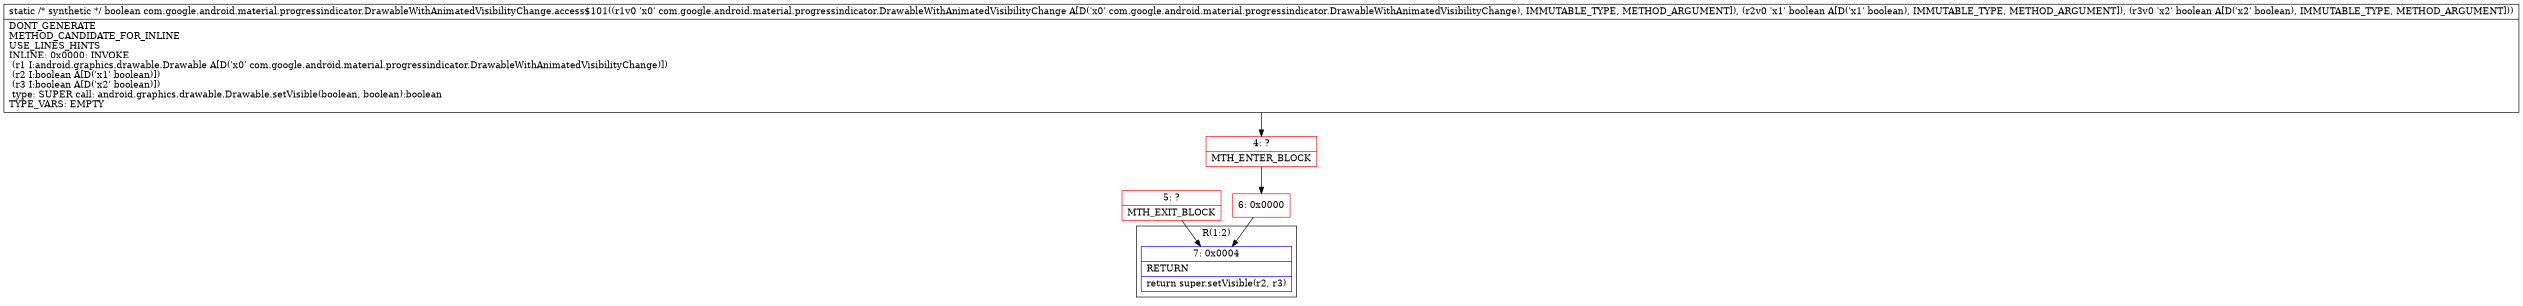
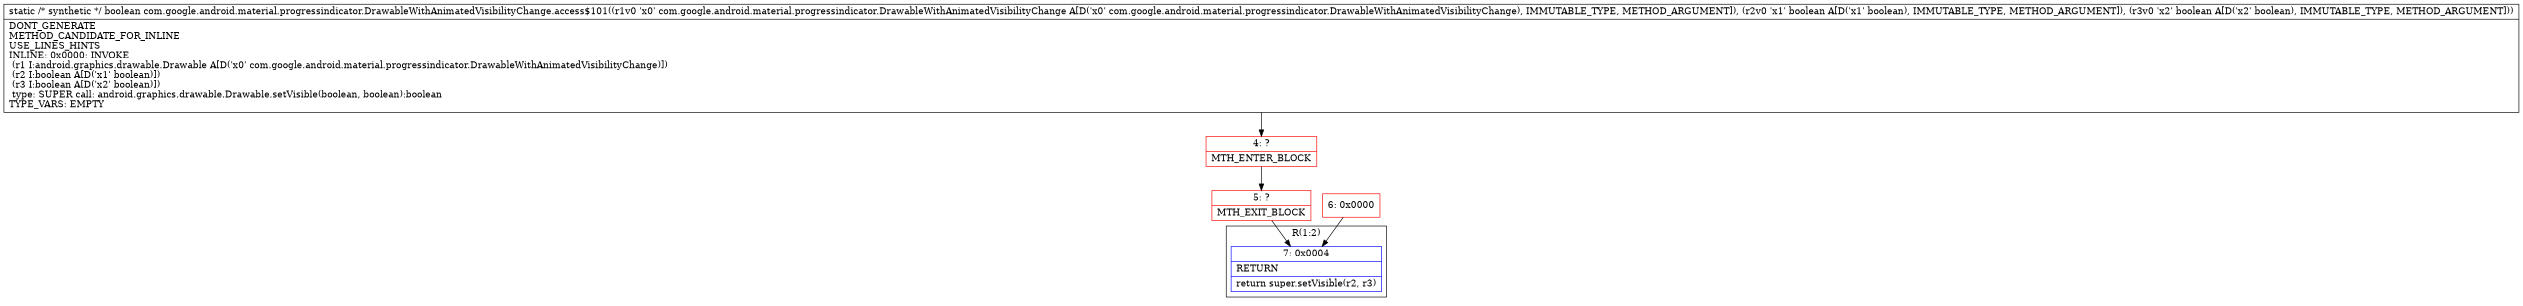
edge "4: ?" -> "6: 0x0000": now "4: ?" -> "5: ?"
